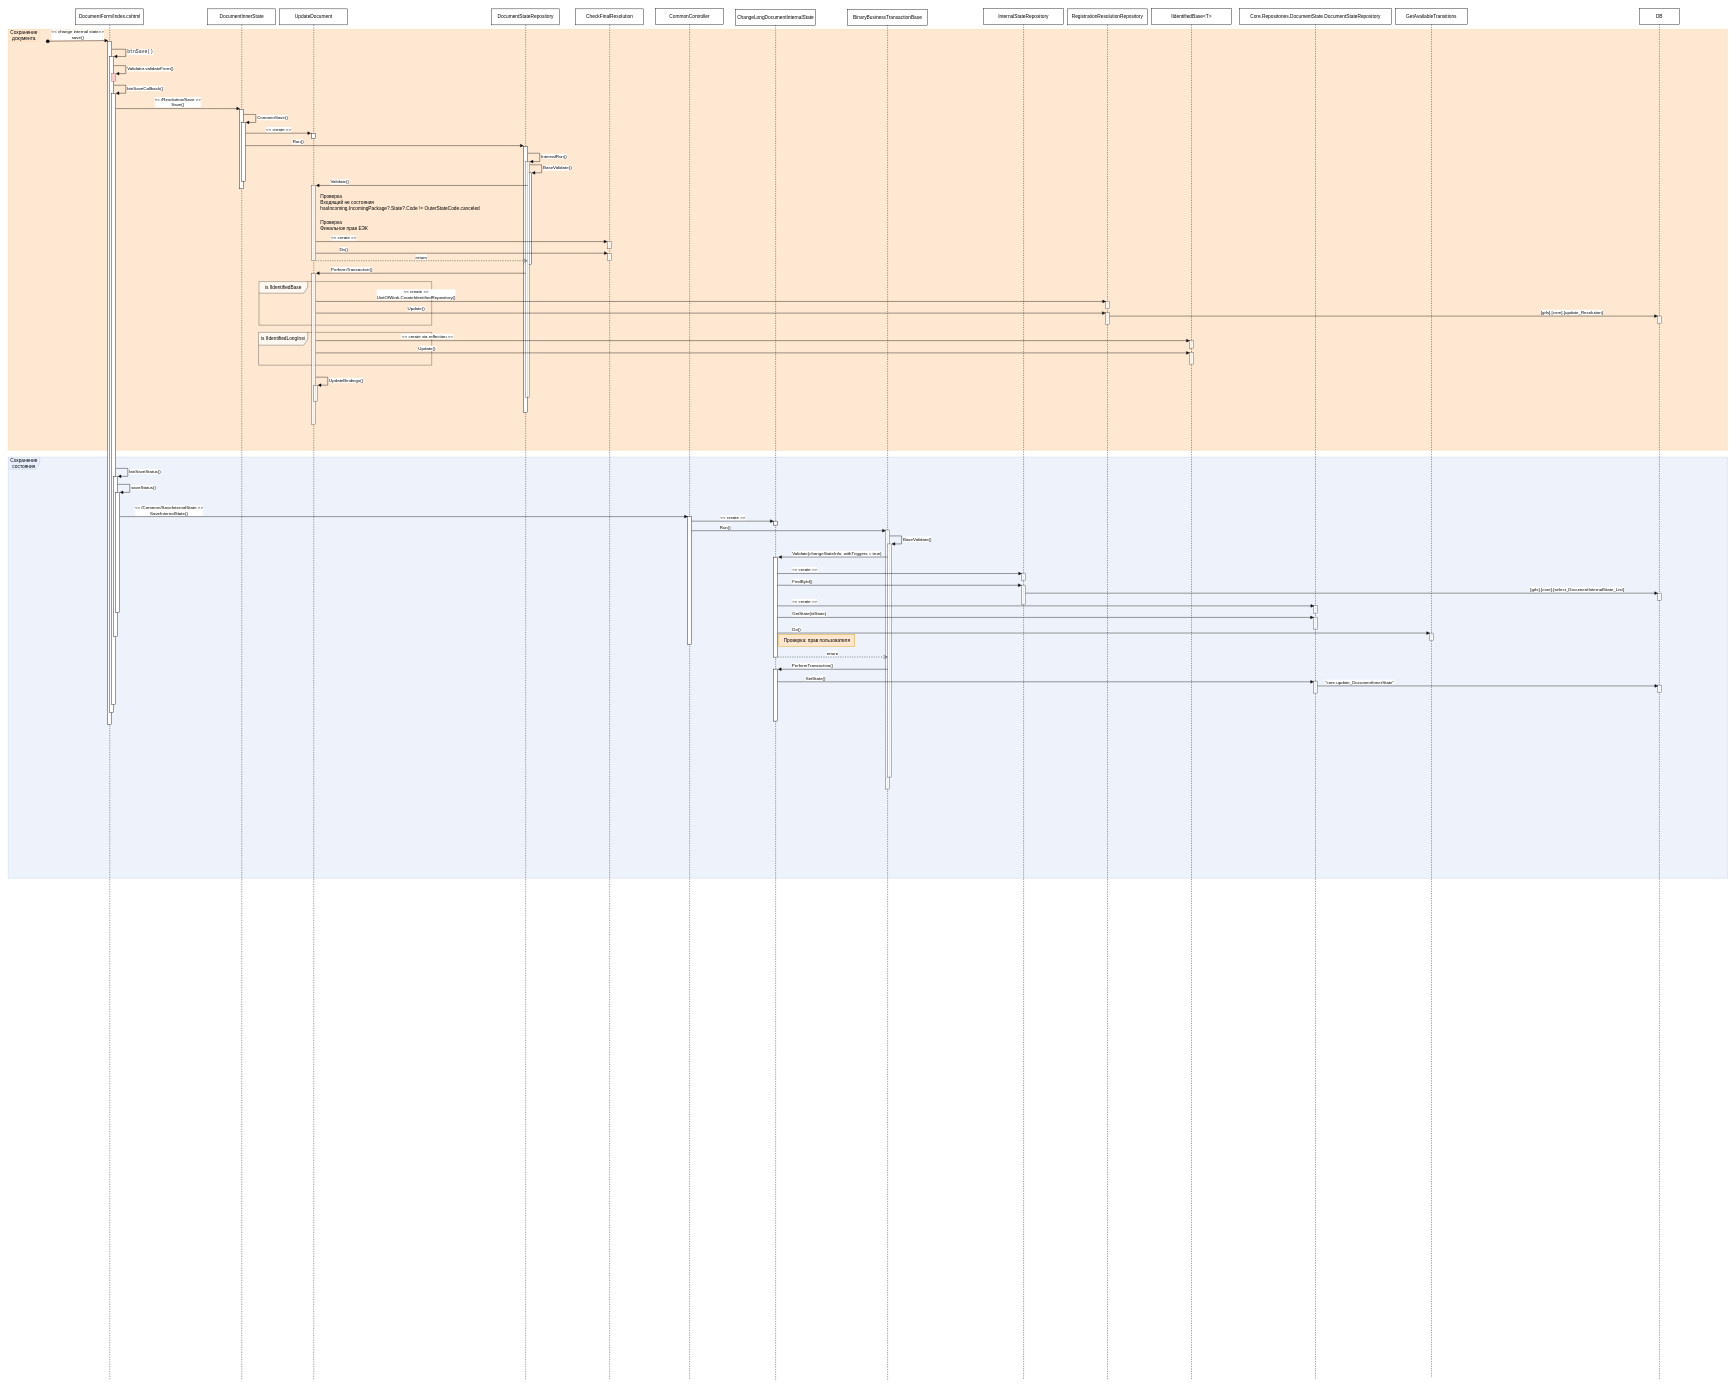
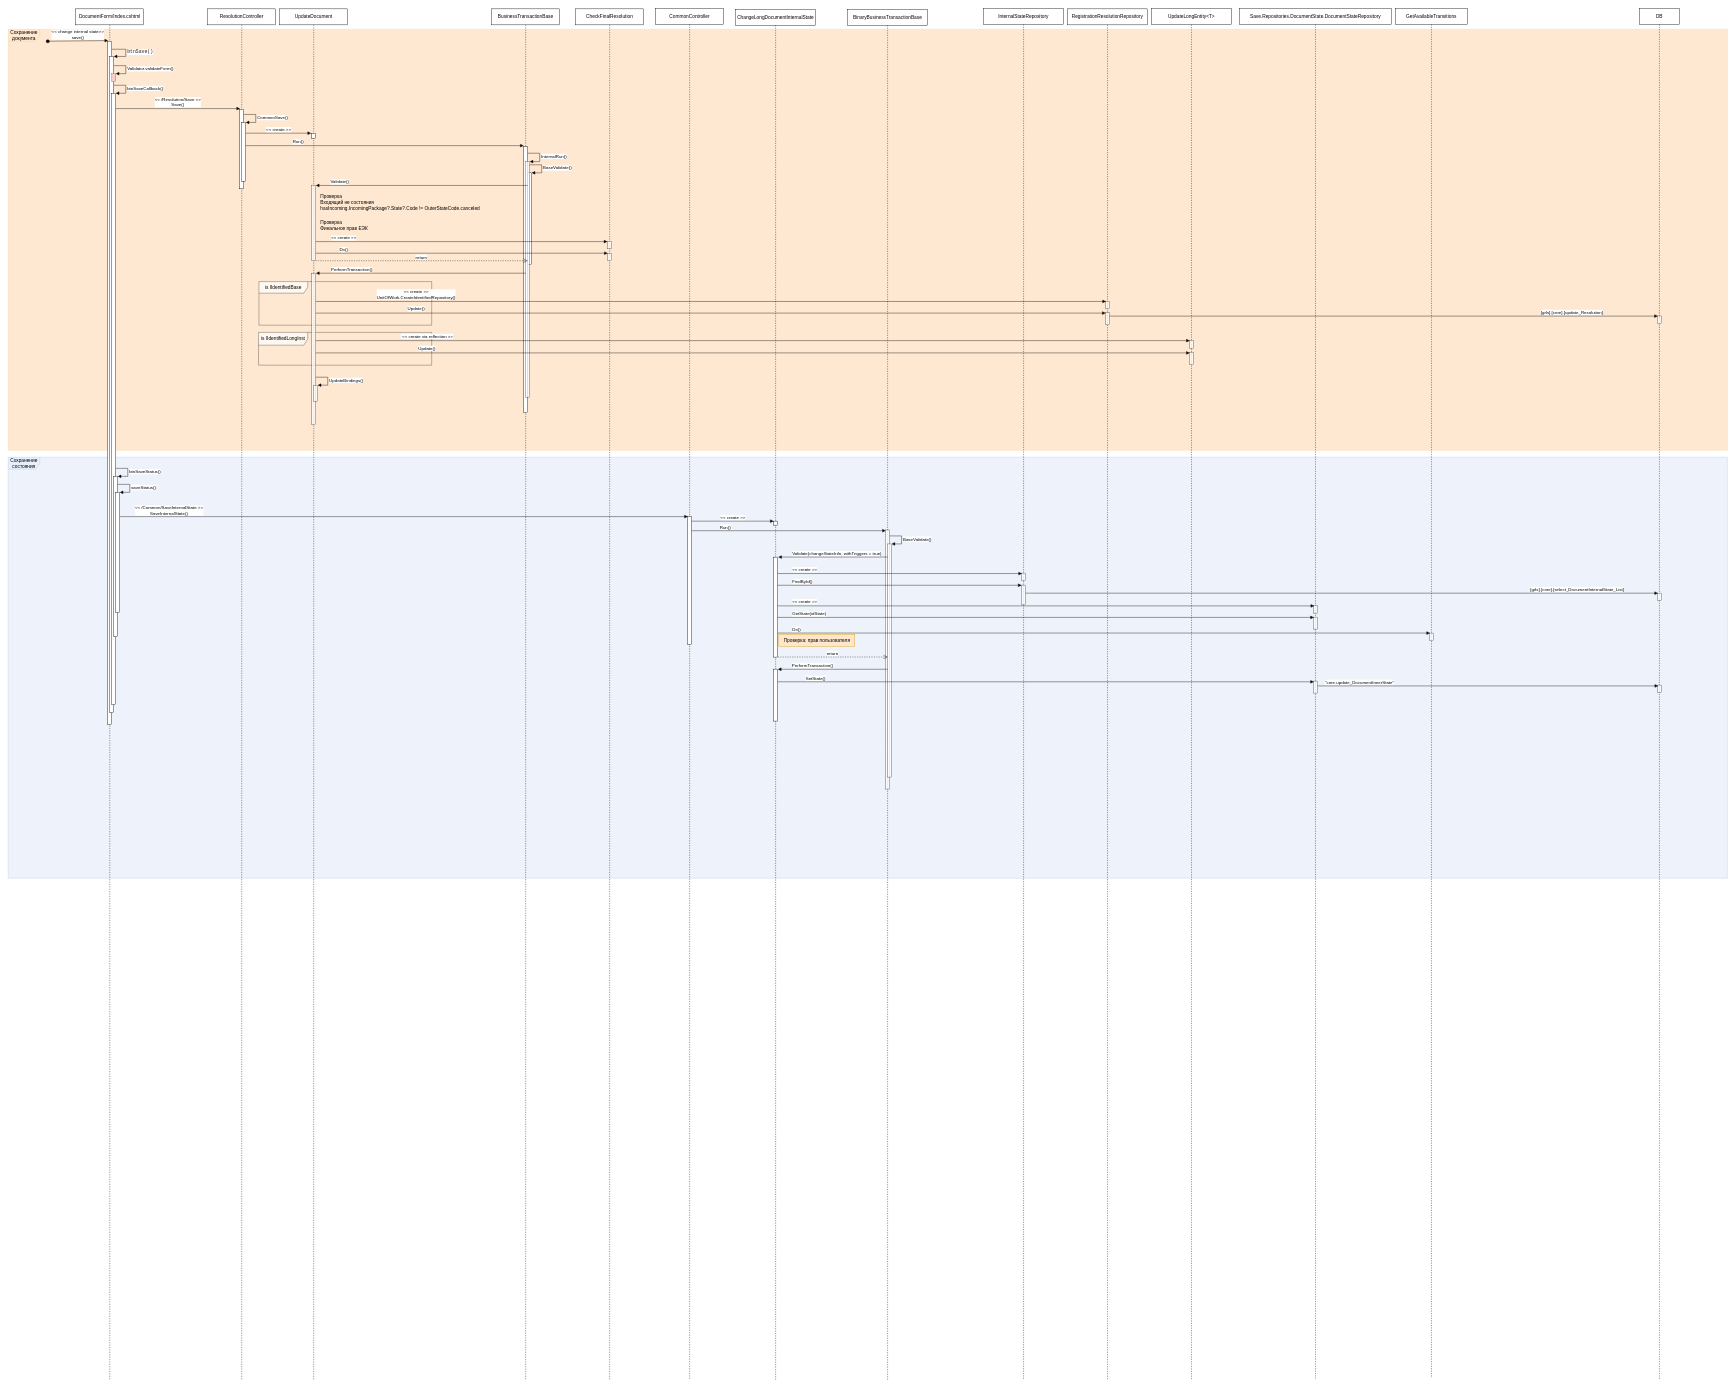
node "Core.Repositories.DocumentState.DocumentStateRepository": label "Core.Repositories.DocumentState.DocumentStateRepository" -> "Save.Repositories.DocumentState.DocumentStateRepository"
node "DocumentInnerState": label "DocumentInnerState" -> "ResolutionController"
node "DocumentStateRepository": label "DocumentStateRepository" -> "BusinessTransactionBase"
node "IIdentifiedBase<T>": label "IIdentifiedBase<T>" -> "UpdateLongEntity<T>"
